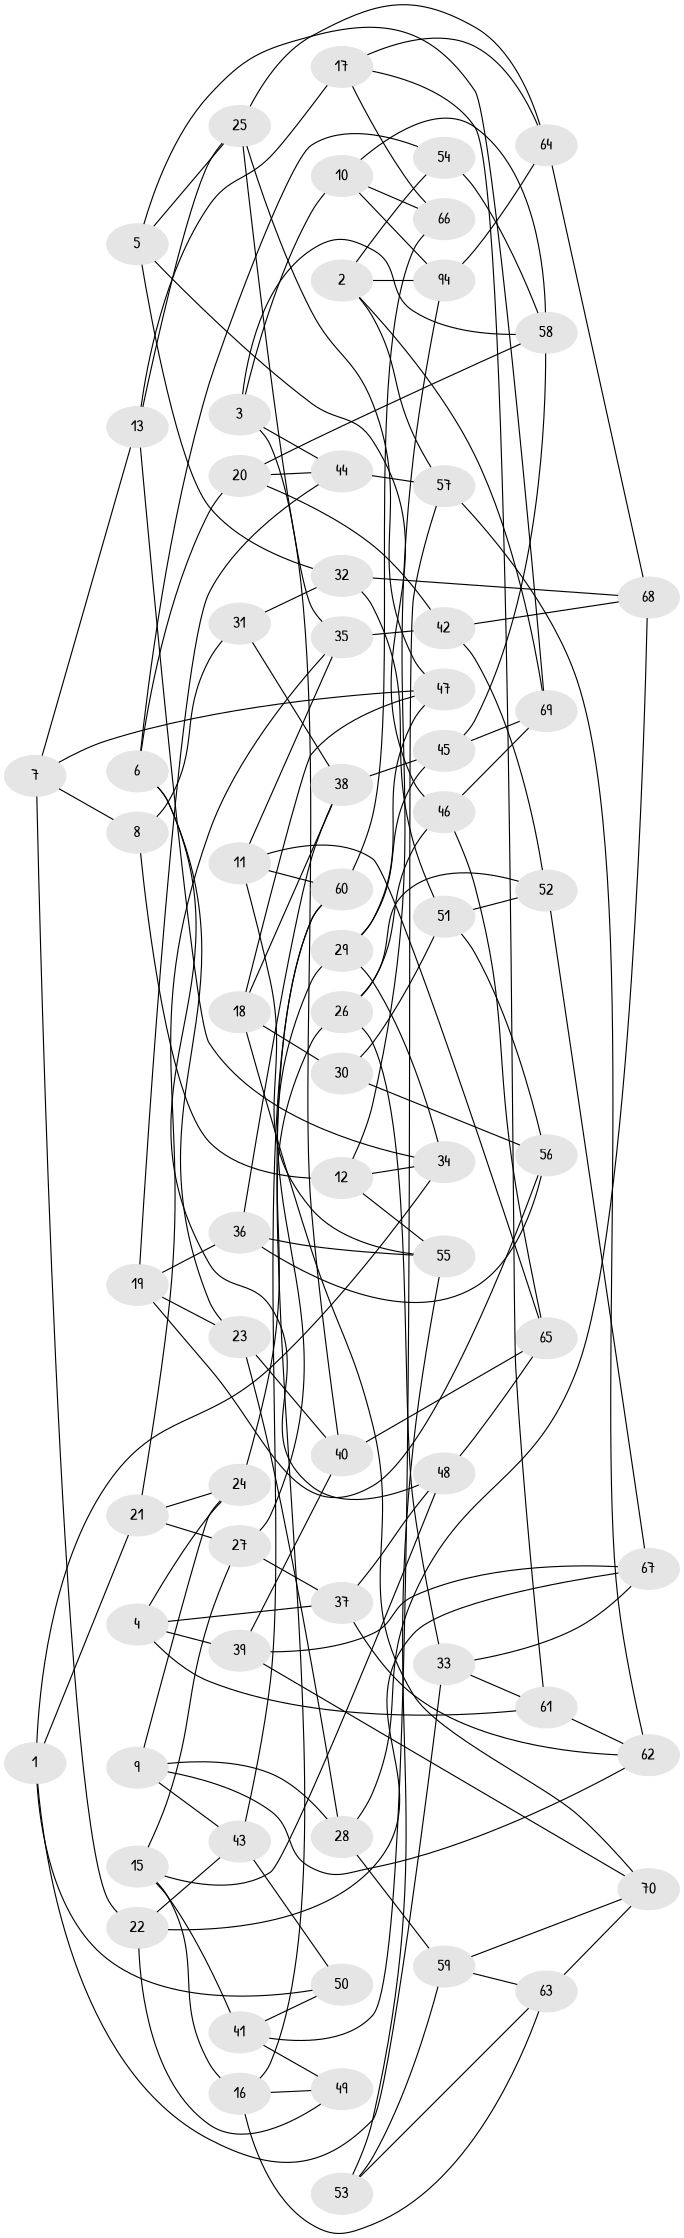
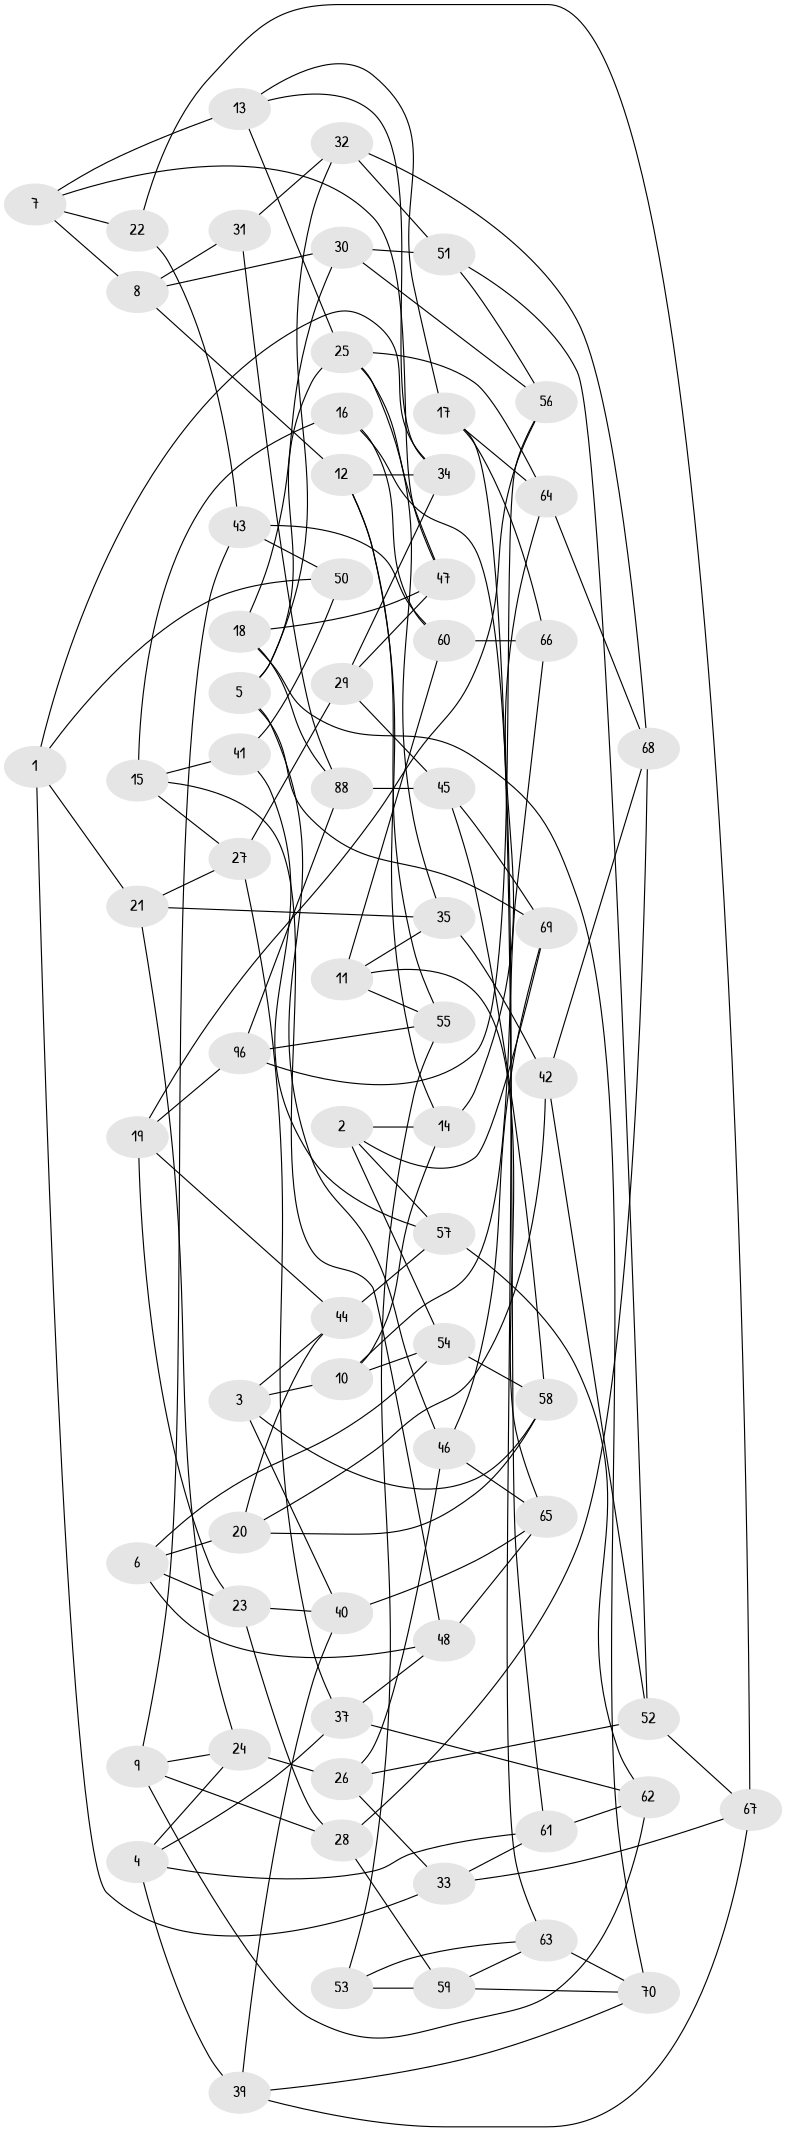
edge "10" -- "58": now "10" -- "54"
edge "30" -- "8": added
node "94": label "94" -> "14"
node "38": label "38" -> "88"
node "36": label "36" -> "96"
node "49": removed
